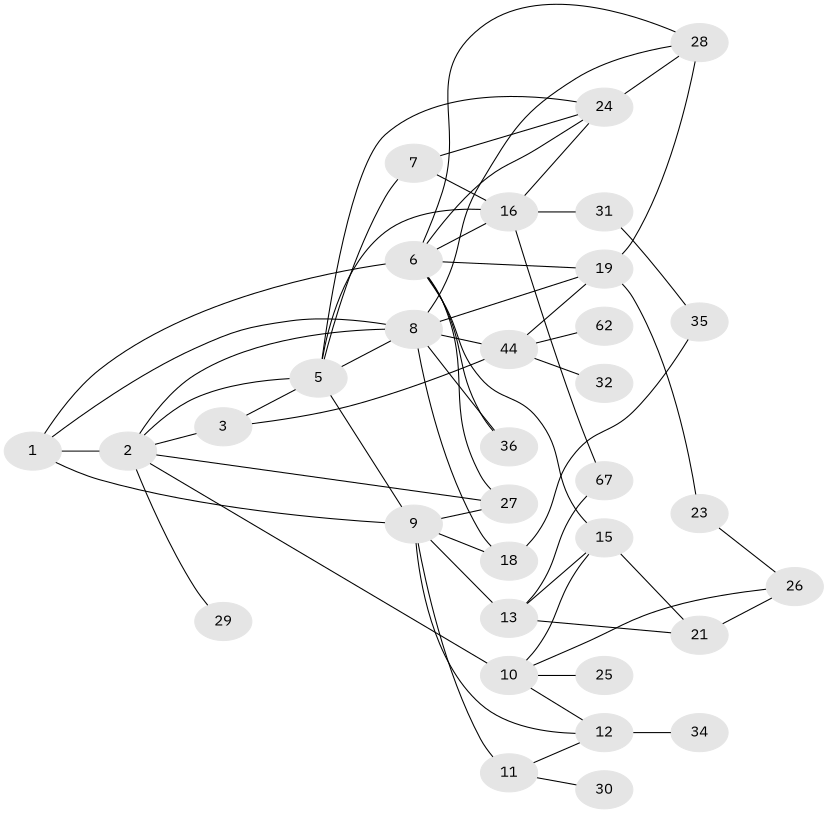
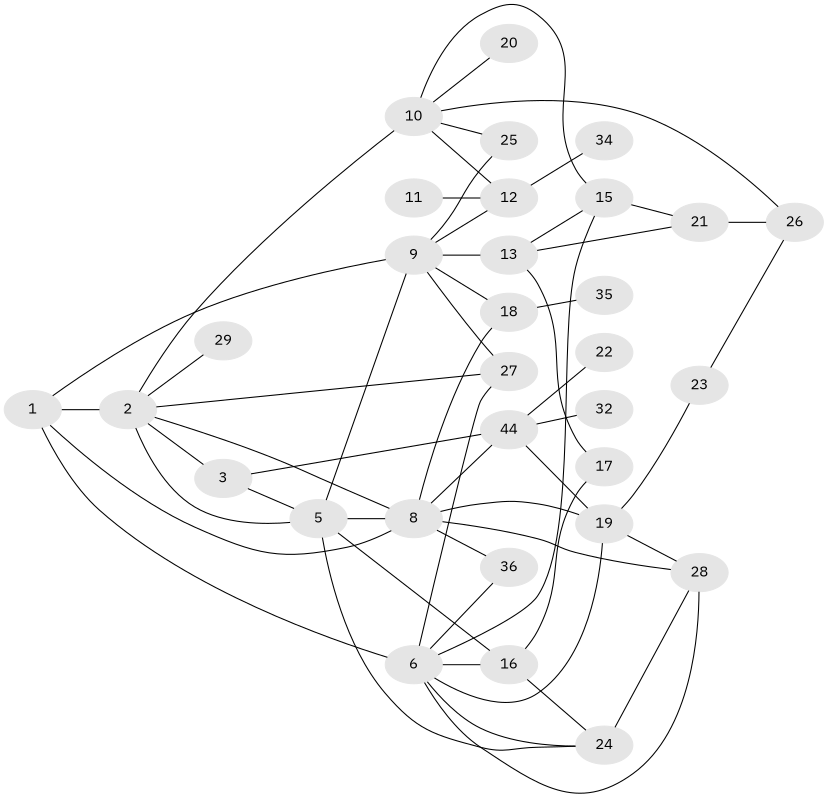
node "20": added
node "7": removed
node "31": removed
node "62": label "62" -> "22"
node "67": label "67" -> "17"
edge "9" -- "11": now "9" -- "25"
node "30": removed
